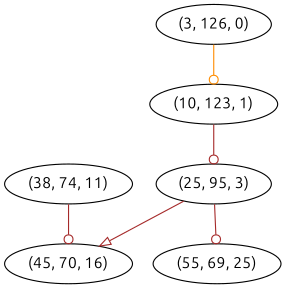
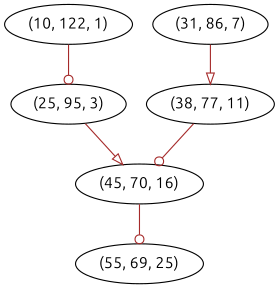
node "(31, 86, 7)": added
node "(3, 126, 0)": removed
node "(10, 123, 1)": label "(10, 123, 1)" -> "(10, 122, 1)"
node "(38, 74, 11)": label "(38, 74, 11)" -> "(38, 77, 11)"
edge "(25, 95, 3)" -> "(55, 69, 25)": now "(45, 70, 16)" -> "(55, 69, 25)"
